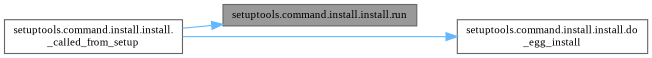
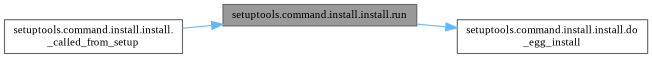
edge "setuptools.command.install.install. _called_from_setup" -> "setuptools.command.install.install.do _egg_install": now "setuptools.command.install.install.run" -> "setuptools.command.install.install.do _egg_install"
